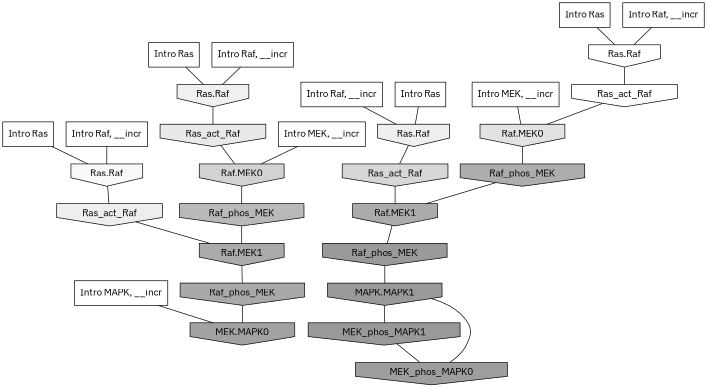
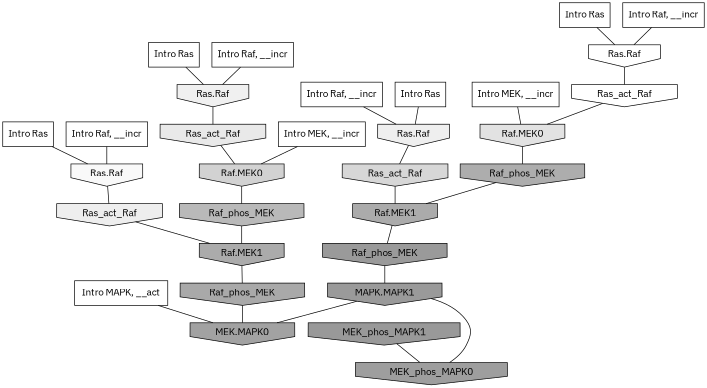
node "Intro MAPK, __incr": label "Intro MAPK, __incr" -> "Intro MAPK, __act"
edge "MAPK.MAPK1" -- "MEK_phos_MAPK1": now "MAPK.MAPK1" -- "MEK.MAPK0"
